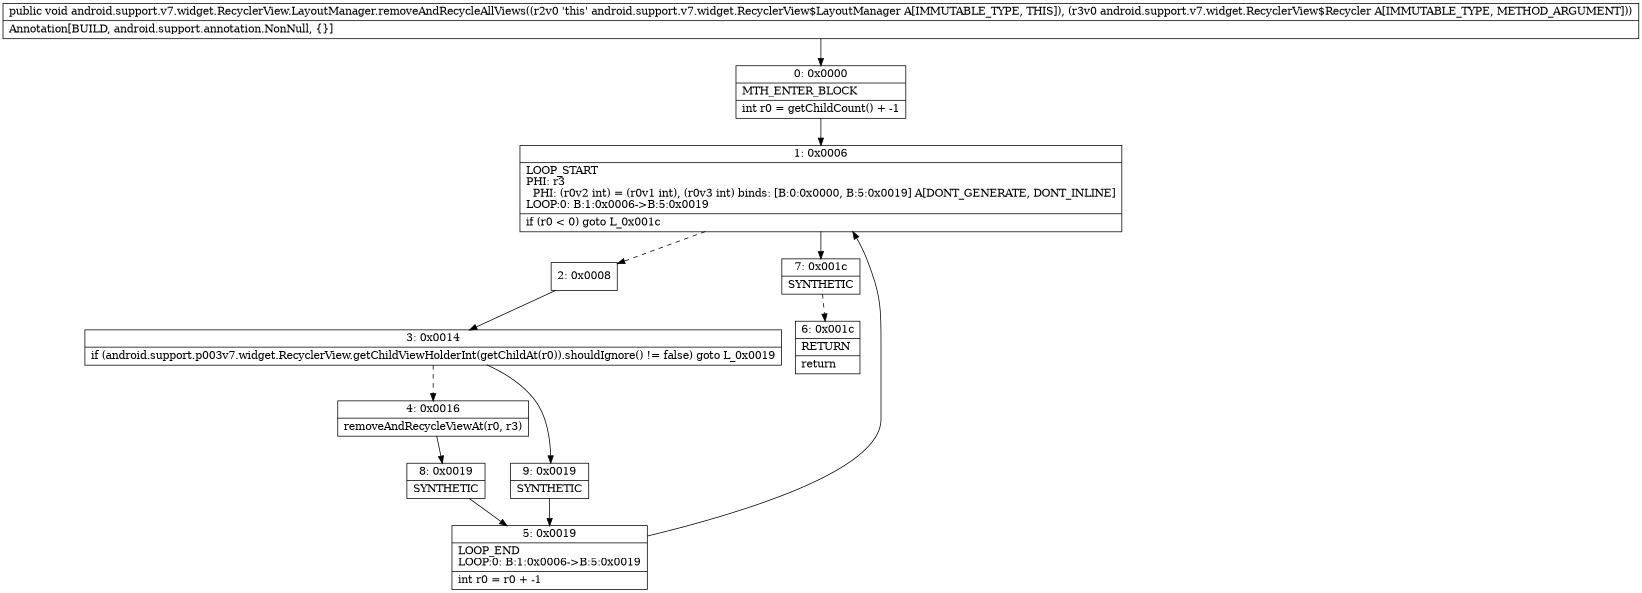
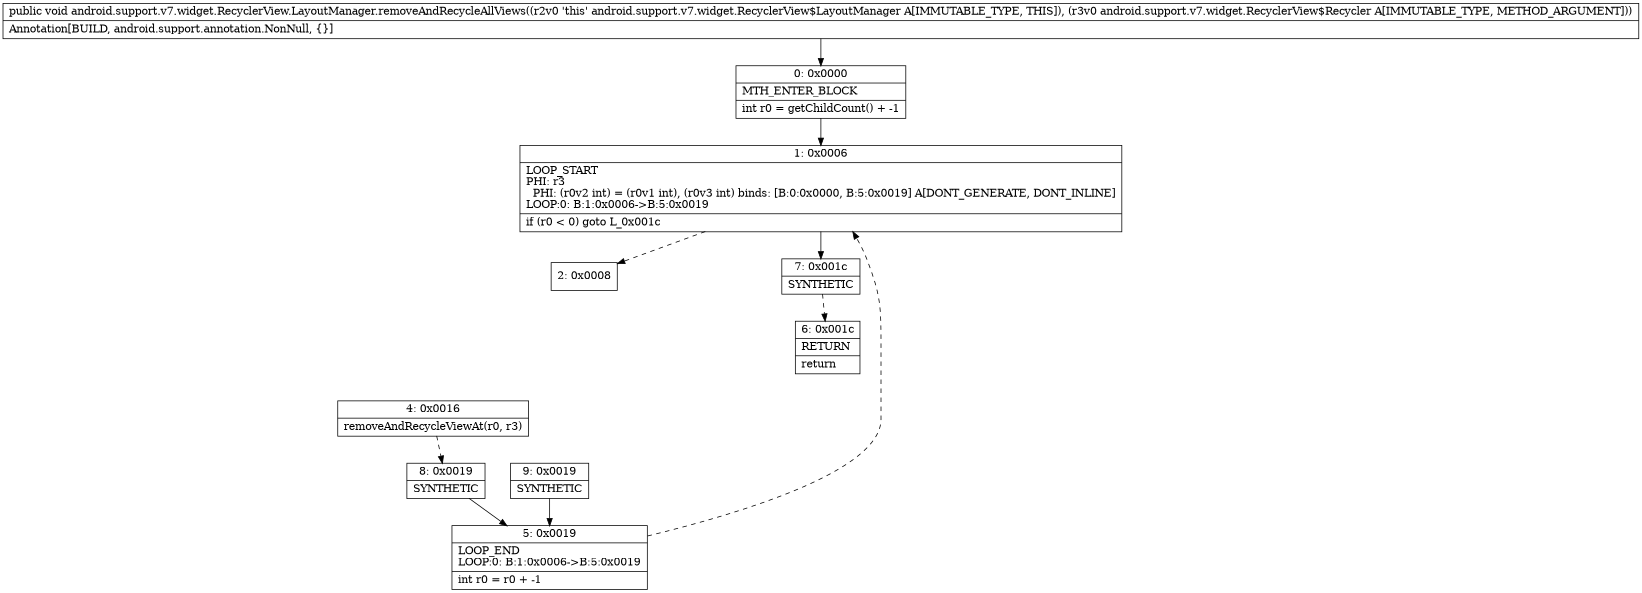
node "3: 0x0014": removed
edge "4: 0x0016" -> "8: 0x0019": style solid -> dashed
edge "5: 0x0019" -> "1: 0x0006": style solid -> dashed
